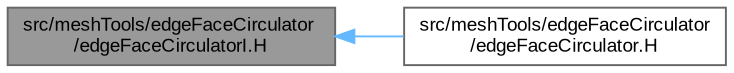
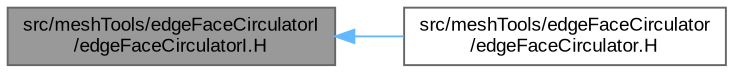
node "src/meshTools/edgeFaceCirculator /edgeFaceCirculatorI.H": label "src/meshTools/edgeFaceCirculator /edgeFaceCirculatorI.H" -> "src/meshTools/edgeFaceCirculatorI /edgeFaceCirculatorI.H"
